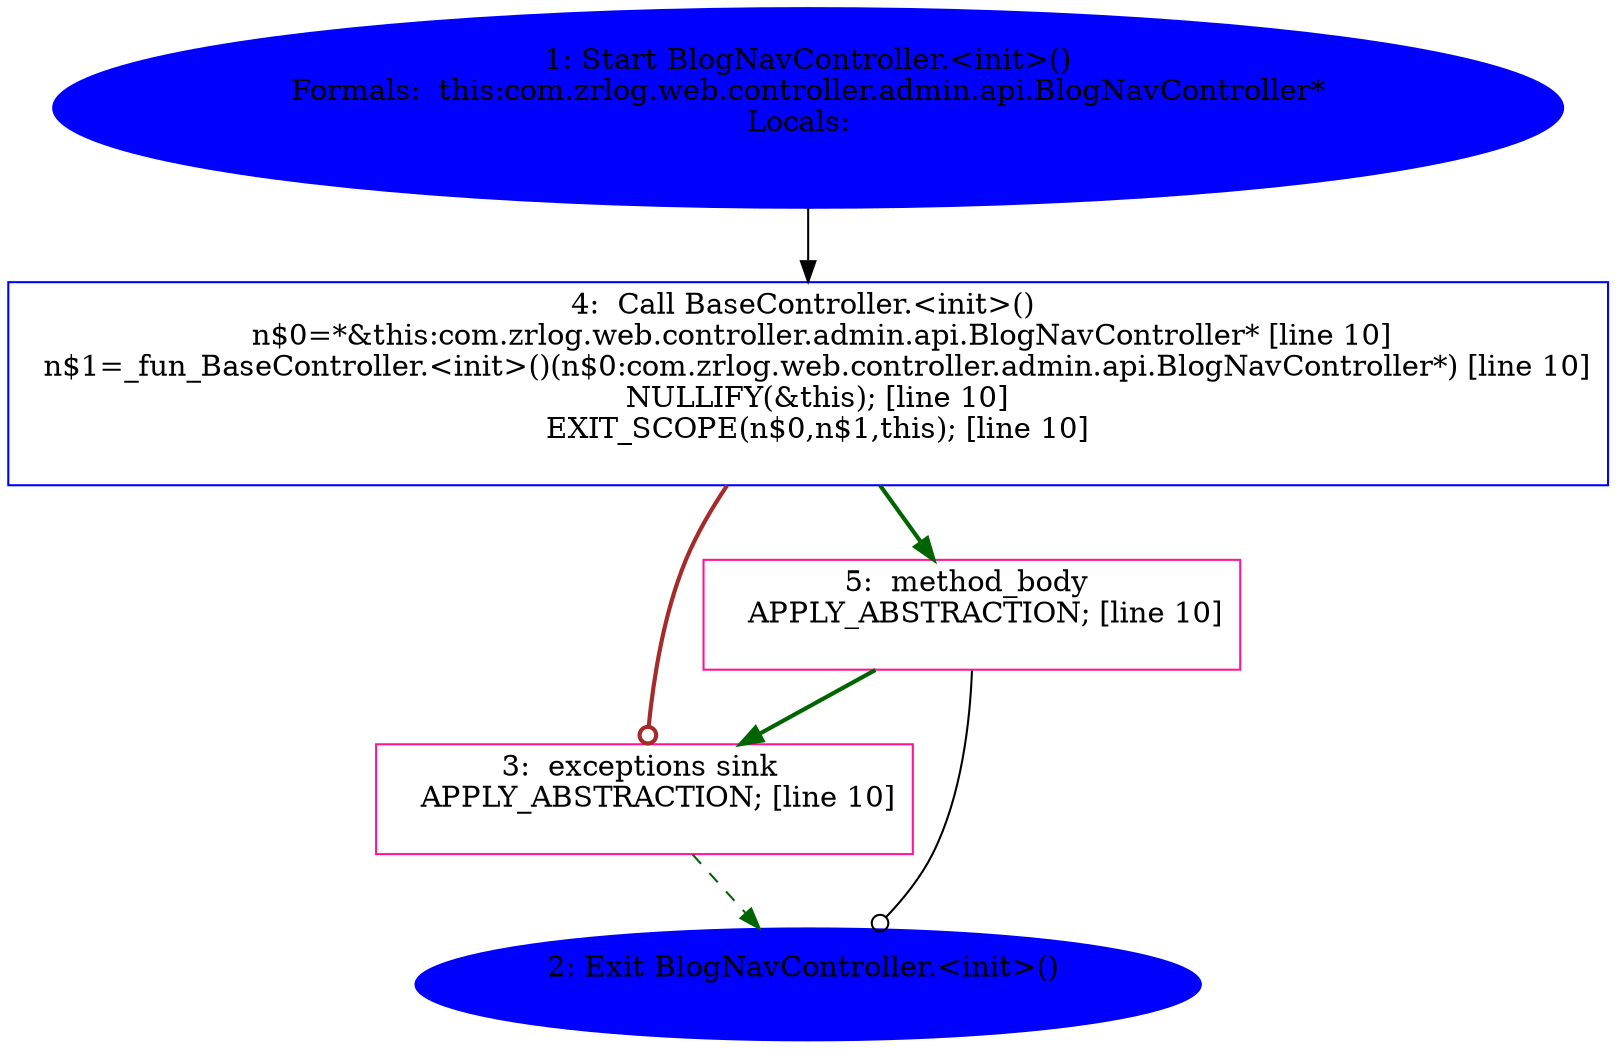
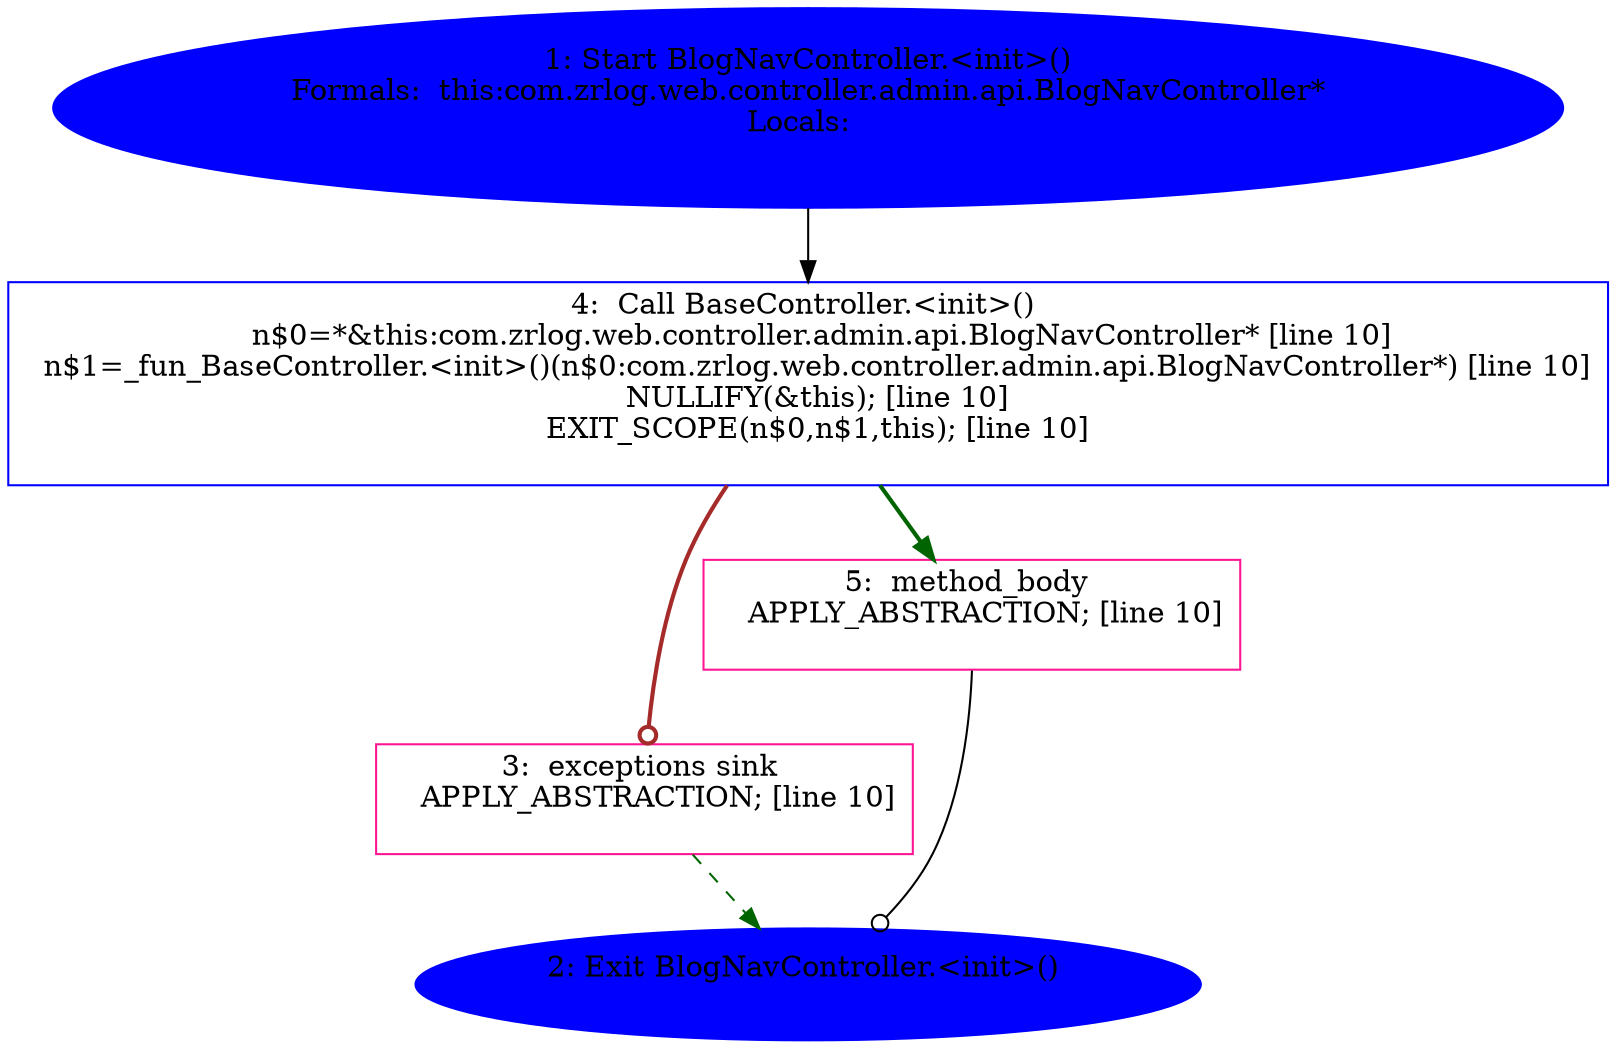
edge "5:  method_body APPLY_ABSTRACTION; [line 10]" -> "3:  exceptions sink APPLY_ABSTRACTION; [line 10]": removed
